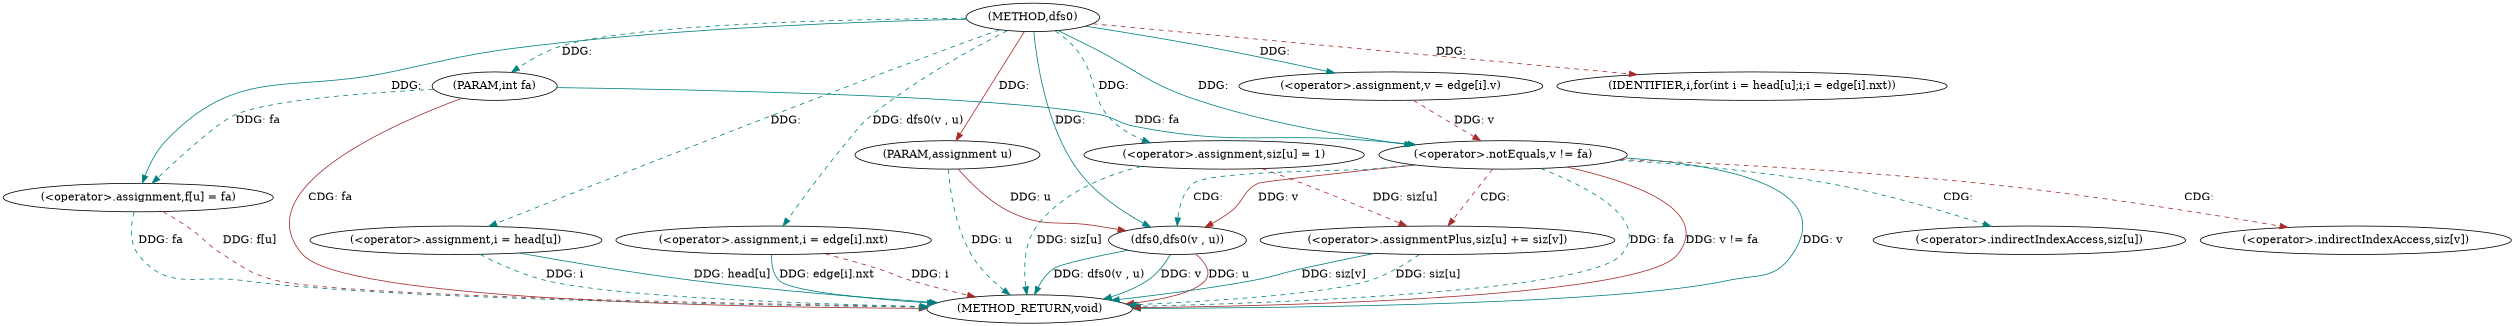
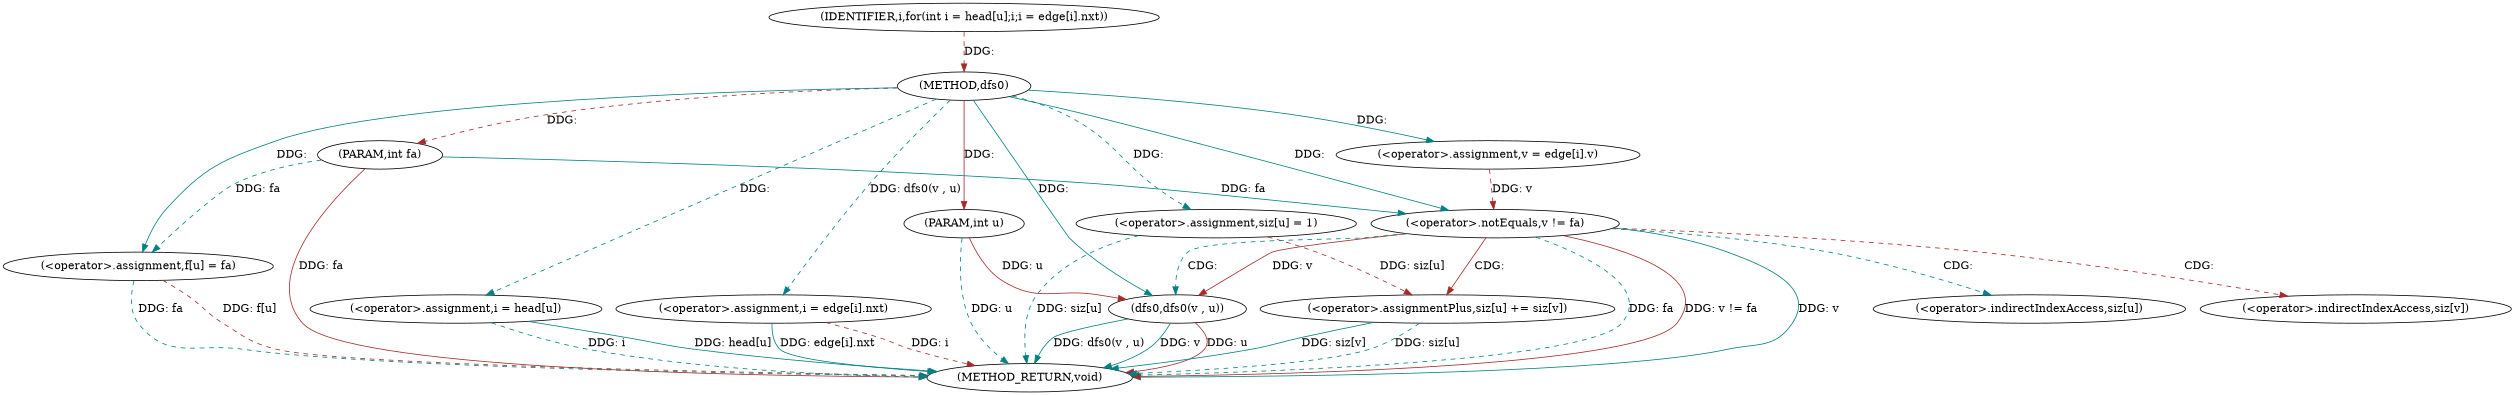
edge "(METHOD,dfs0)" -> "(PARAM,int fa)": color teal -> brown
edge "(METHOD,dfs0)" -> "(IDENTIFIER,i,for(int i = head[u];i;i = edge[i].nxt))": reversed
node "(PARAM,assignment u)": label "(PARAM,assignment u)" -> "(PARAM,int u)"
edge "(<operator>.notEquals,v != fa)" -> "(<operator>.assignmentPlus,siz[u] += siz[v])": style dashed -> solid
edge "(PARAM,int fa)" -> "(METHOD_RETURN,void)": label "CDG: fa" -> "DDG: fa"
